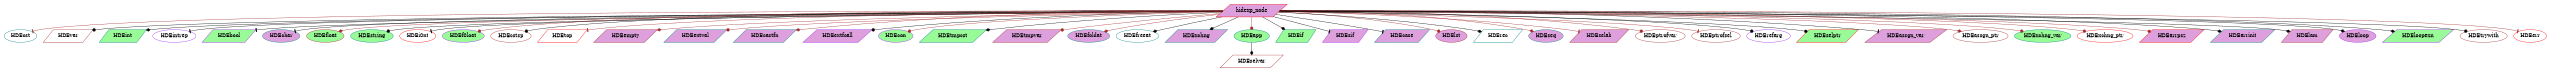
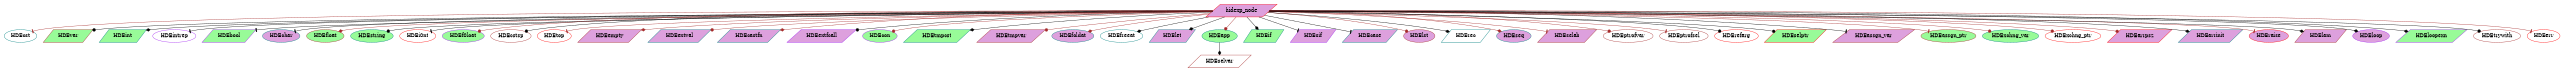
edge "hidexp_node" -> "HDEassgn_ptr": arrowhead diamond -> tee
node "HDEvar": fillcolor white -> palegreen
node "HDEtop": shape parallelogram -> ellipse
node "HDExchng": label "HDExchng" -> "HDElet"
node "HDErefarg": color purple -> red
node "HDEassgn_ptr": fillcolor white -> palegreen
node "HDEraise": added
